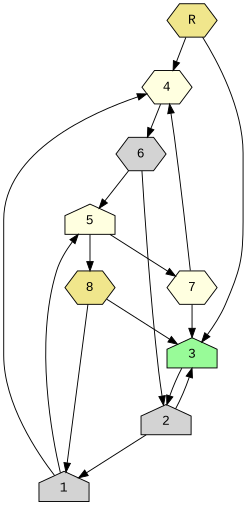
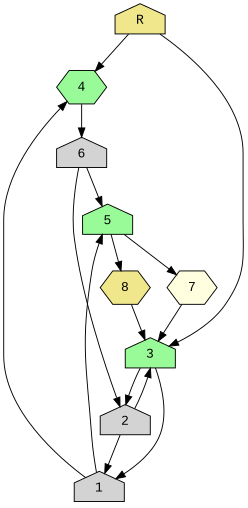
node "R": shape hexagon -> house
node "4": fillcolor lightyellow -> palegreen
node "6": shape hexagon -> house
edge "7" -> "4": removed
node "5": fillcolor lightyellow -> palegreen
edge "8" -> "1": now "3" -> "1"
